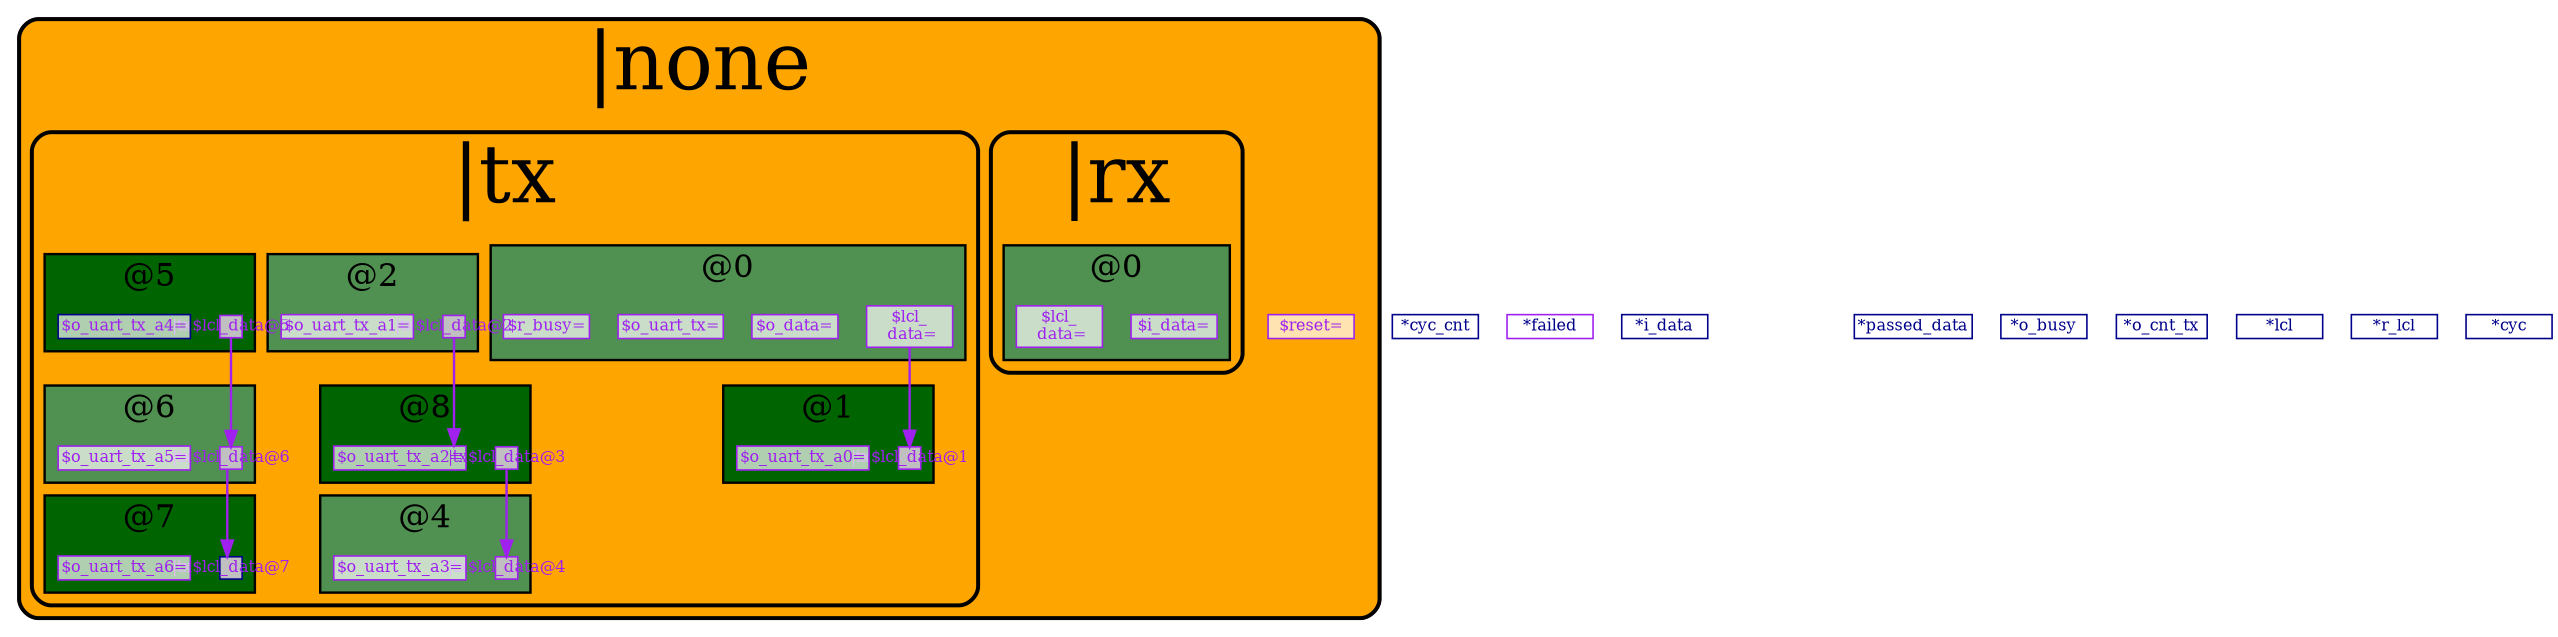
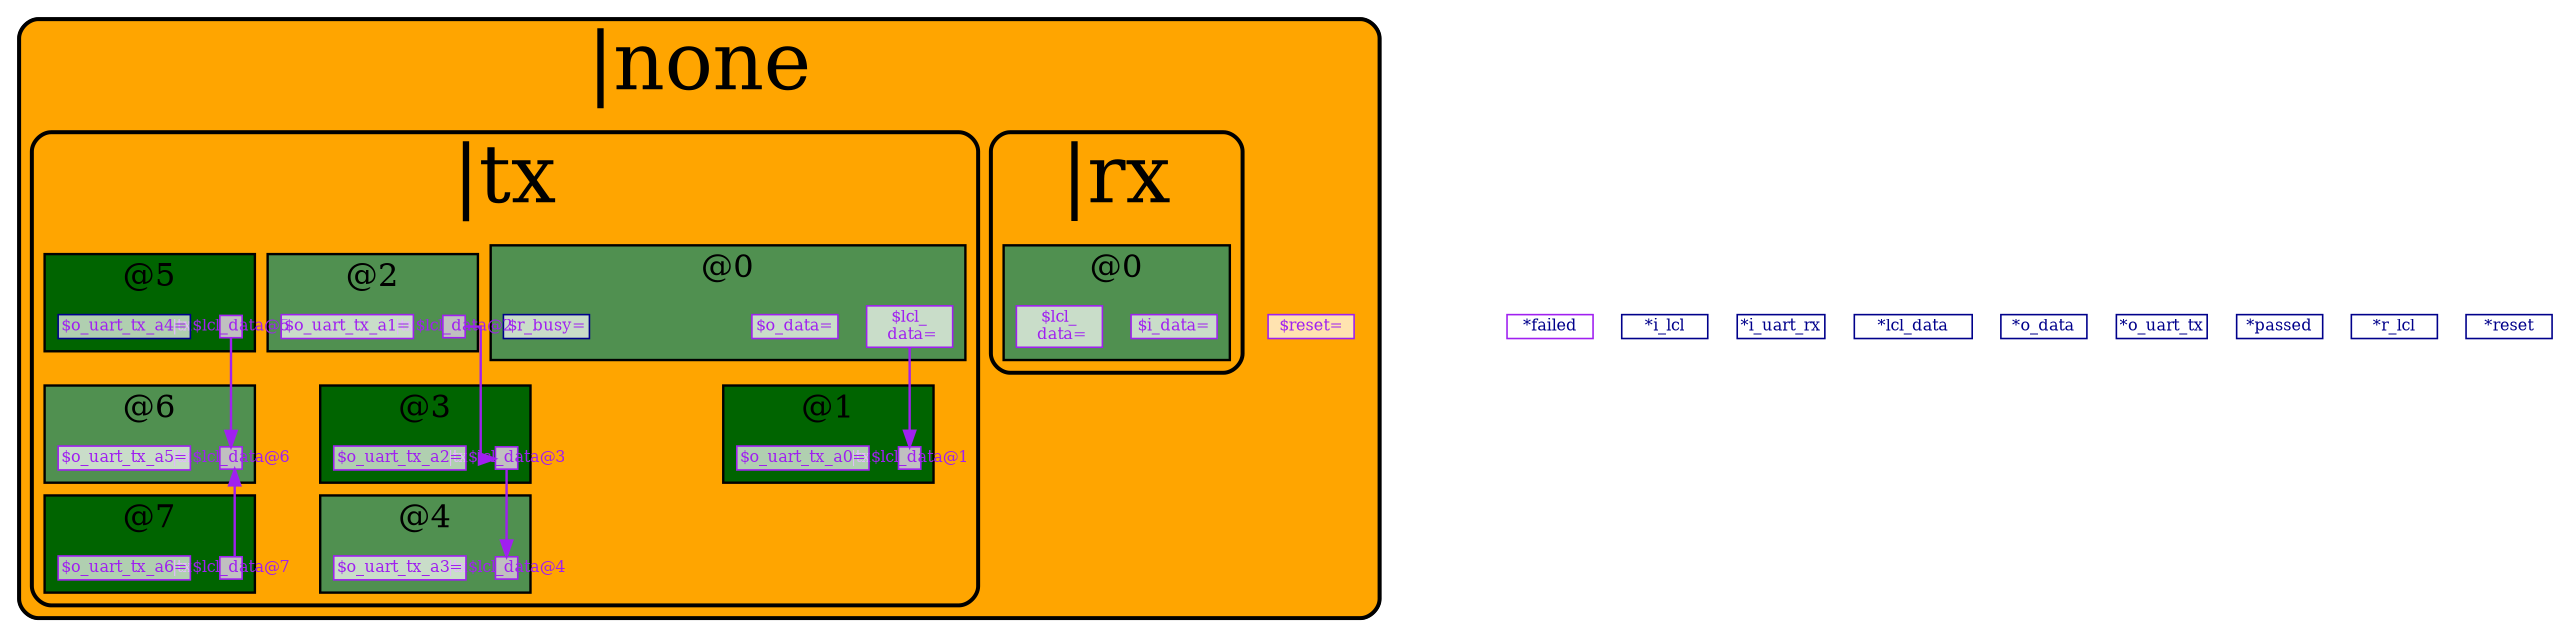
node "$r_busy=": color purple -> #00008b
node "$o_uart_tx=": removed
node "*cyc_cnt": removed
node "*i_data": label "*i_data" -> "*i_lcl"
node "*i_uart_rx": added
node "*passed_data": label "*passed_data" -> "*lcl_data"
node "*o_busy": label "*o_busy" -> "*o_data"
node "*o_cnt_tx": label "*o_cnt_tx" -> "*o_uart_tx"
node "*lcl": label "*lcl" -> "*passed"
node "*cyc": label "*cyc" -> "*reset"
edge "|tx$lcl_data@2" -> "$o_uart_tx_a2=": now "|tx$lcl_data@2" -> "|tx$lcl_data@3"
cluster "@8": label "@8" -> "@3"
edge "|tx$lcl_data@6" -> "|tx$lcl_data@7": reversed
node "|tx$lcl_data@7": color #00008b -> purple
